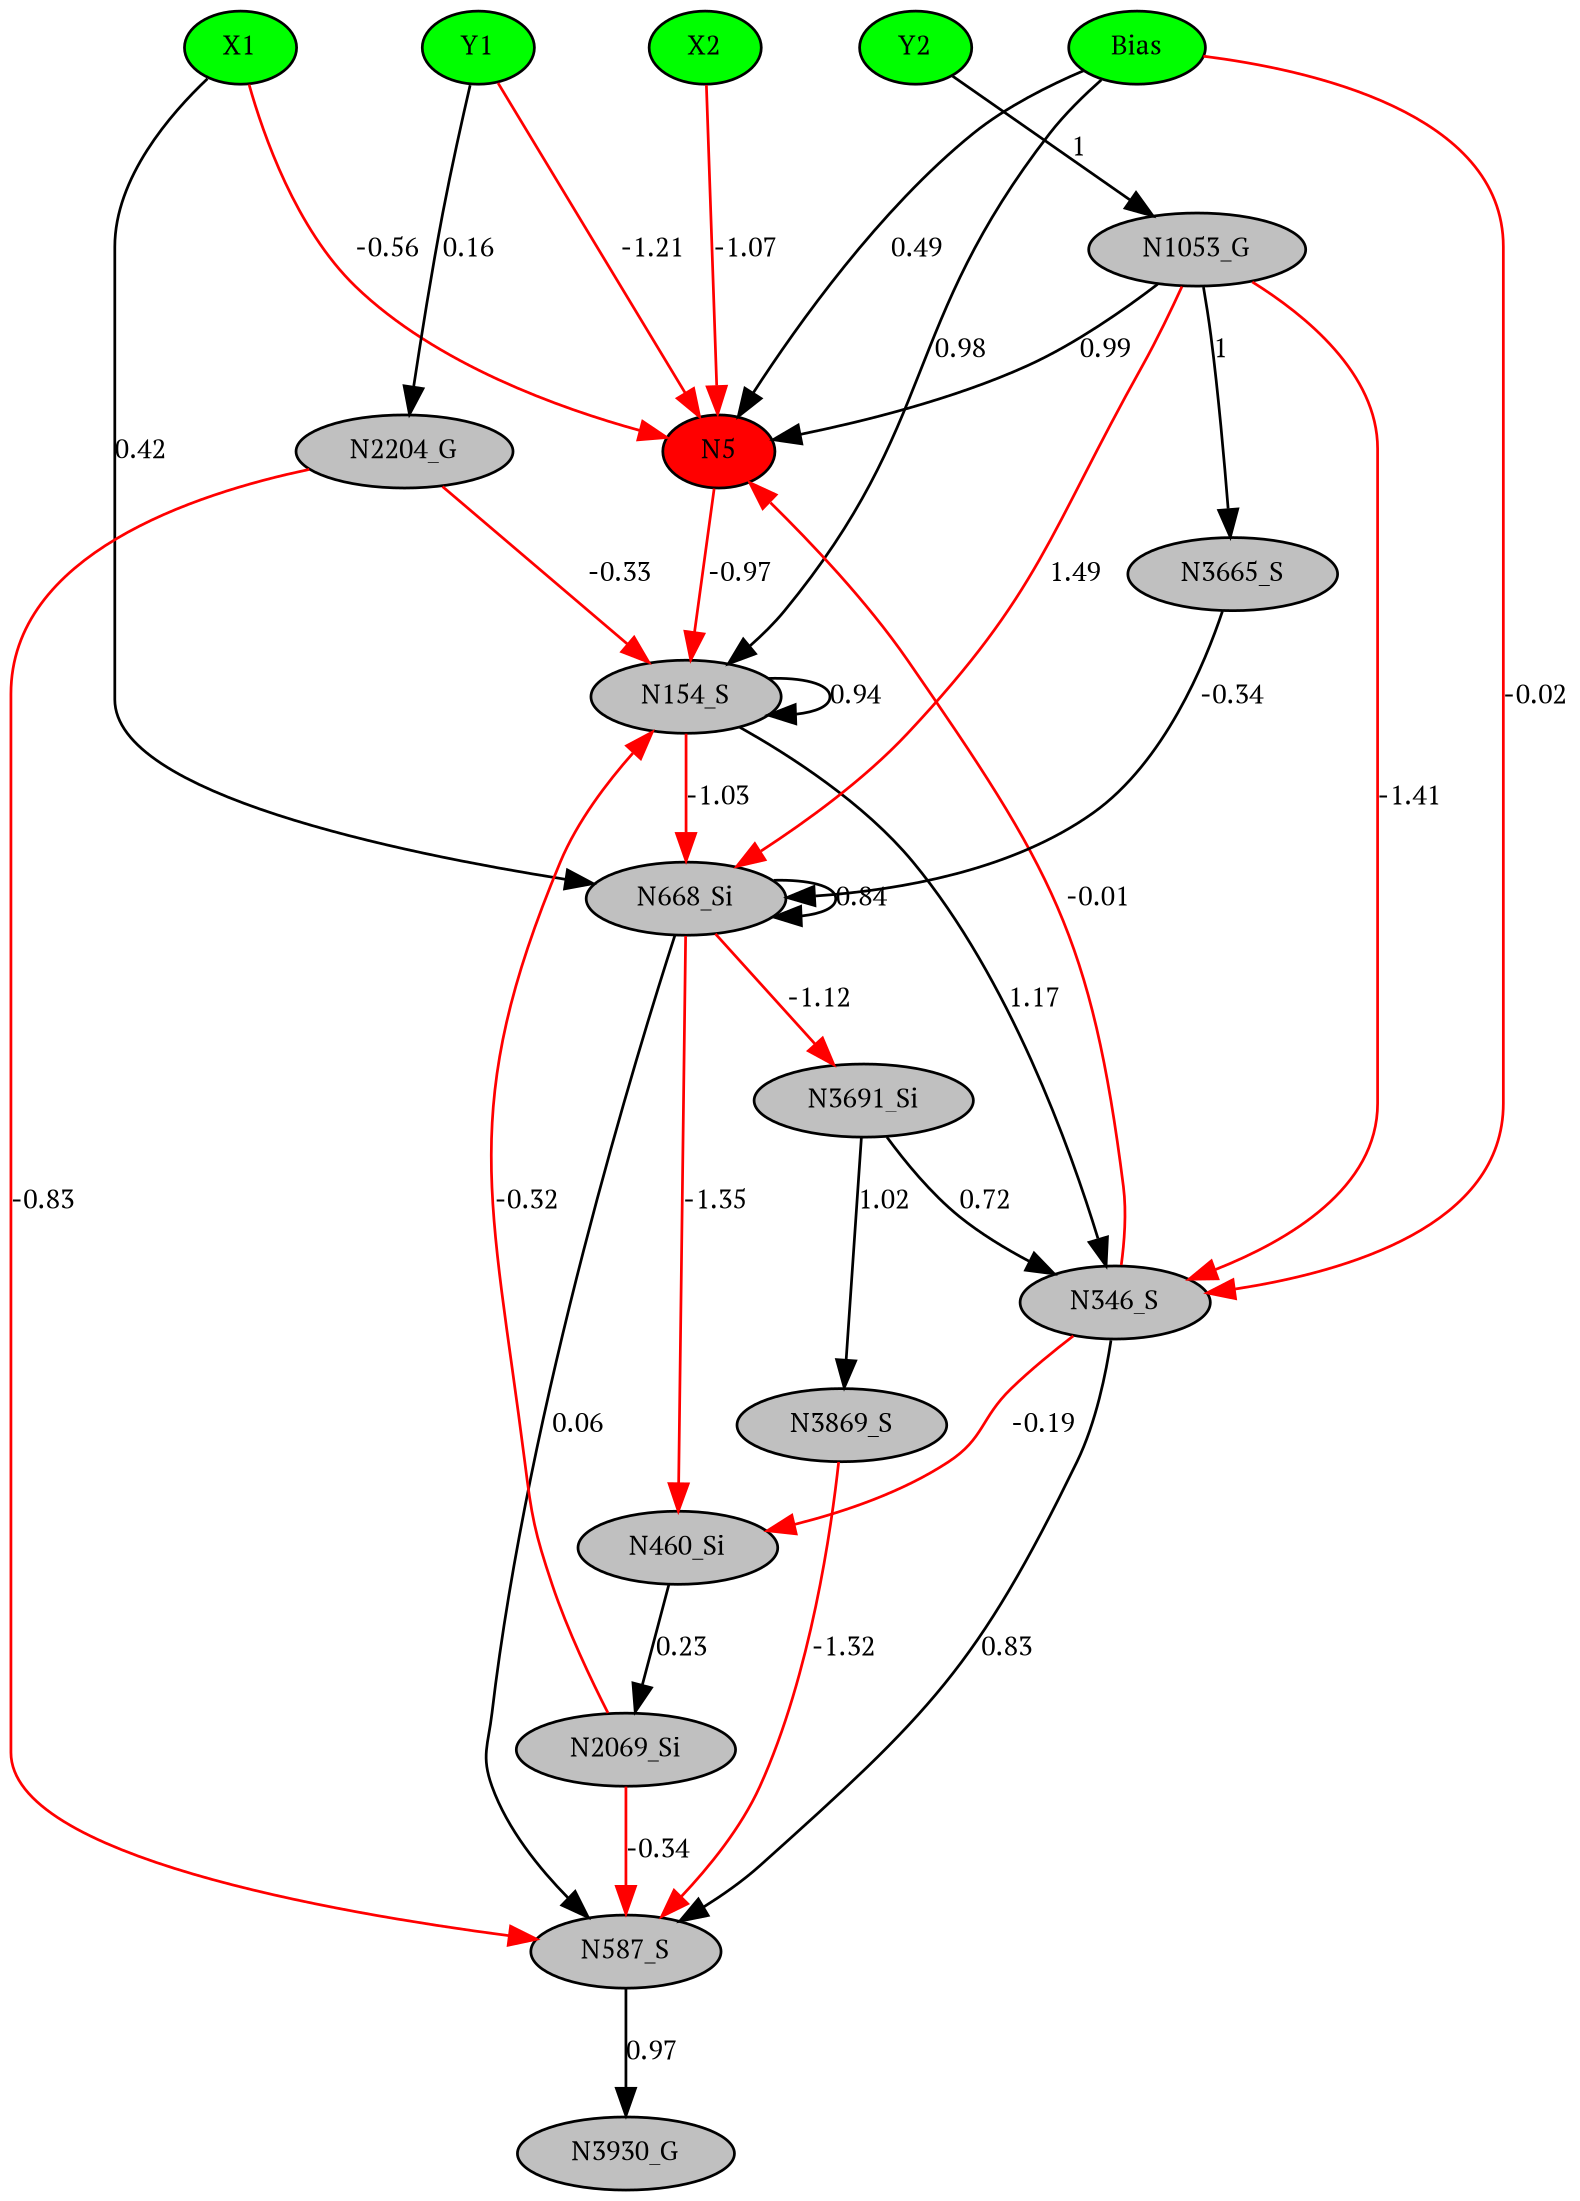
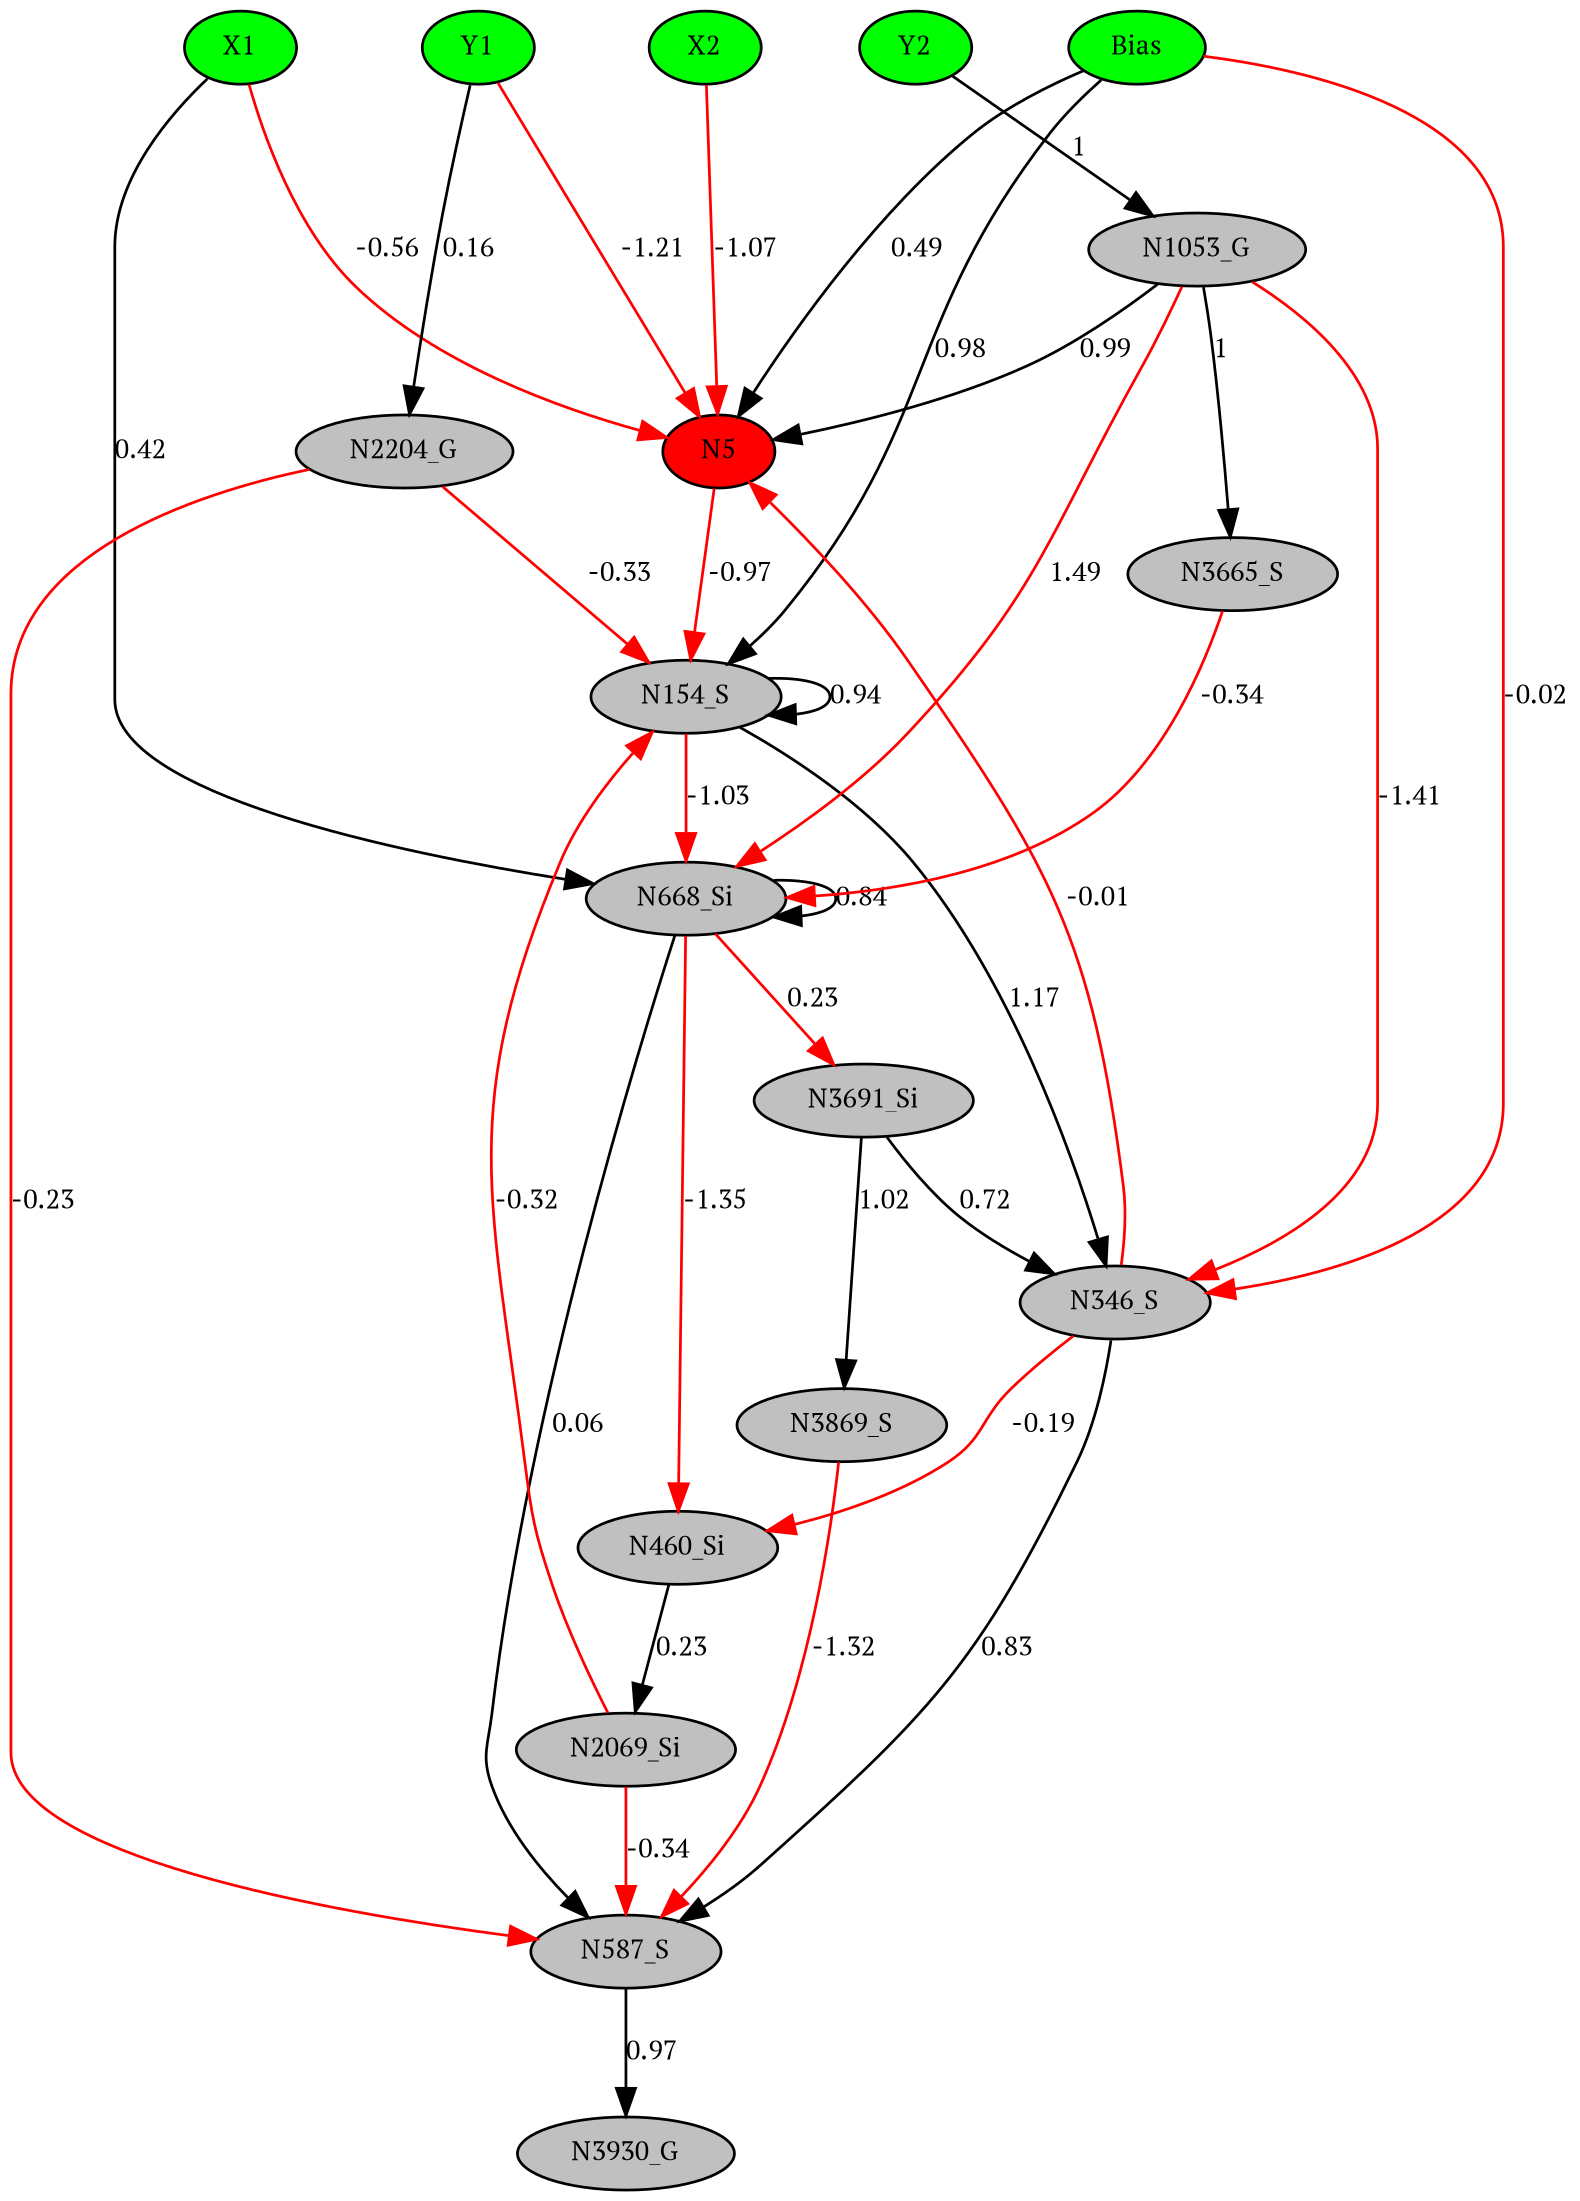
edge "N3665_S" -> "N668_Si": color black -> red
edge "N668_Si" -> "N3691_Si": label "-1.12" -> "0.23"
edge "N2204_G" -> "N587_S": label "-0.83" -> "-0.23"
